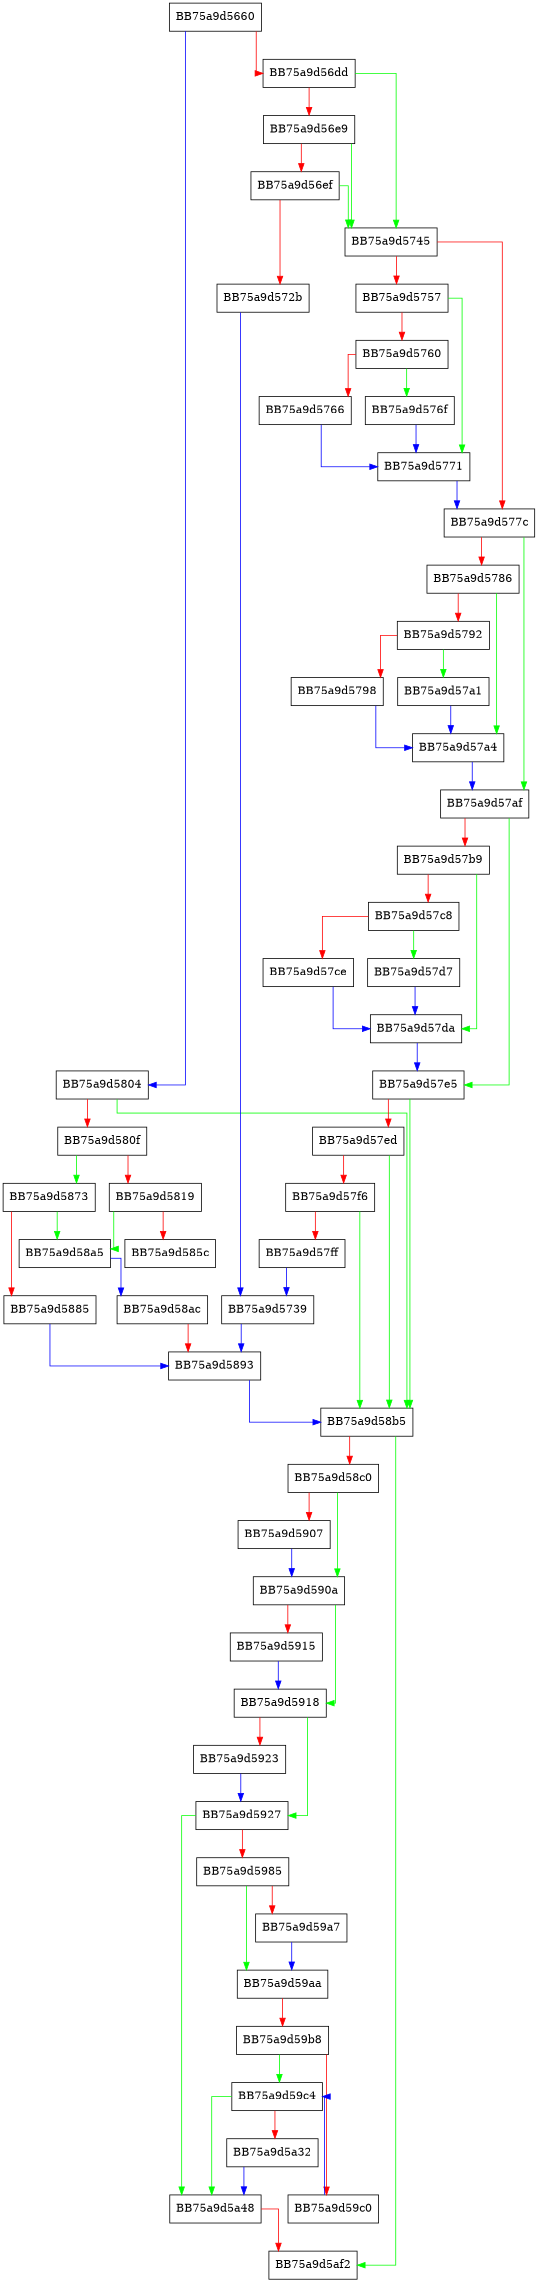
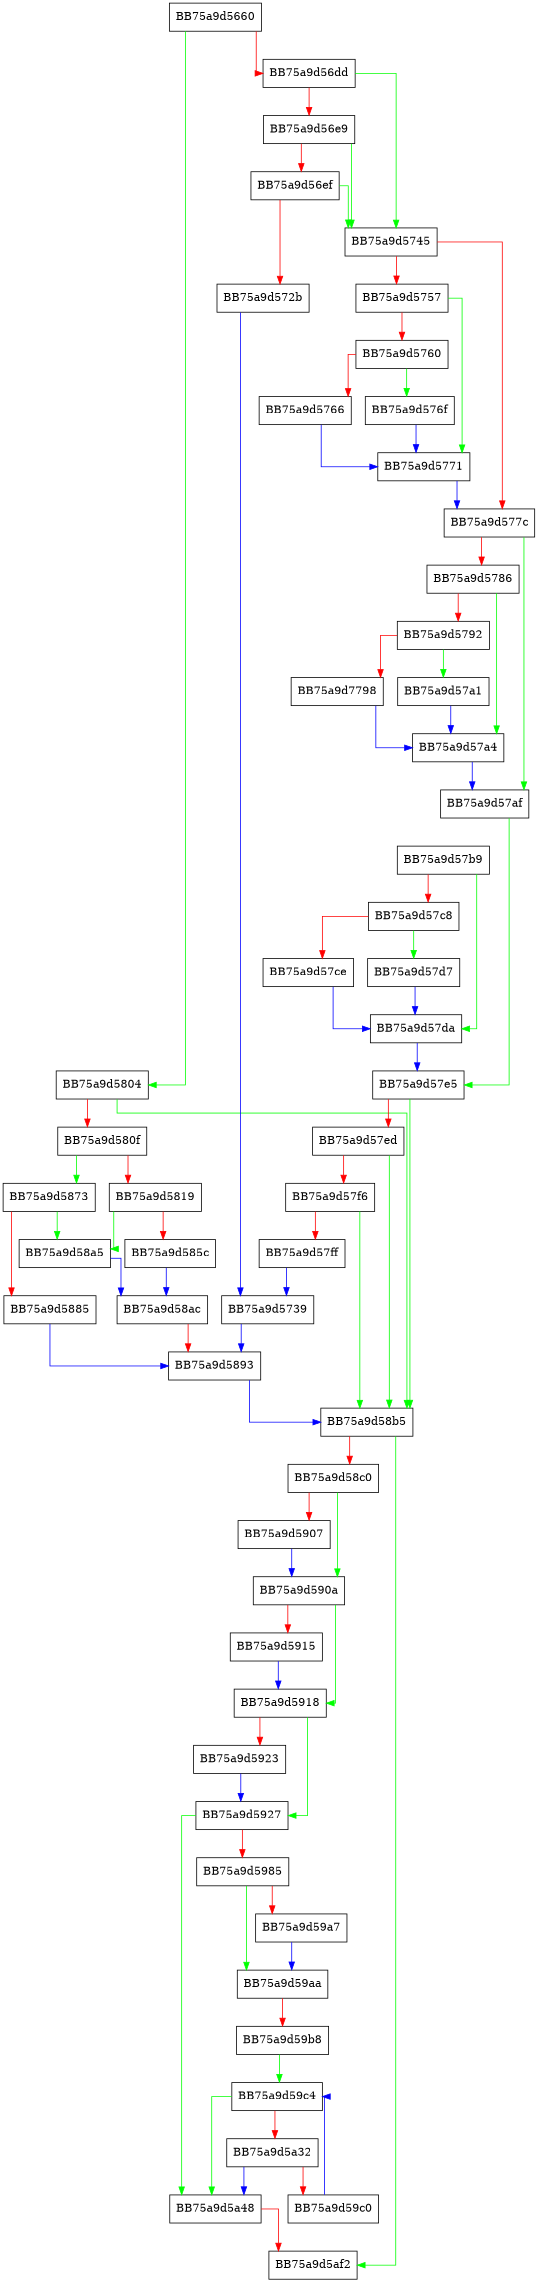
edge "BB75a9d5660" -> "BB75a9d5804": color blue -> green
node "BB75a9d5798": label "BB75a9d5798" -> "BB75a9d7798"
edge "BB75a9d57af" -> "BB75a9d57b9": removed
edge "BB75a9d585c" -> "BB75a9d58ac": added
edge "BB75a9d59b8" -> "BB75a9d59c0": now "BB75a9d5a32" -> "BB75a9d59c0"
